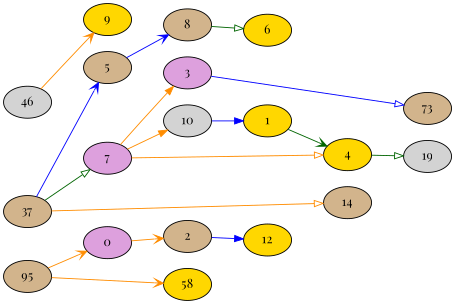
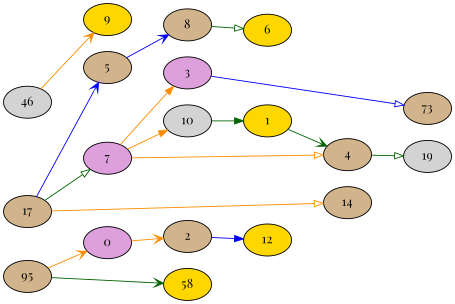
edge "10" -> "1": color blue -> darkgreen
node "4": fillcolor gold -> tan
node "37": label "37" -> "17"
edge "95" -> "58": color darkorange -> darkgreen
